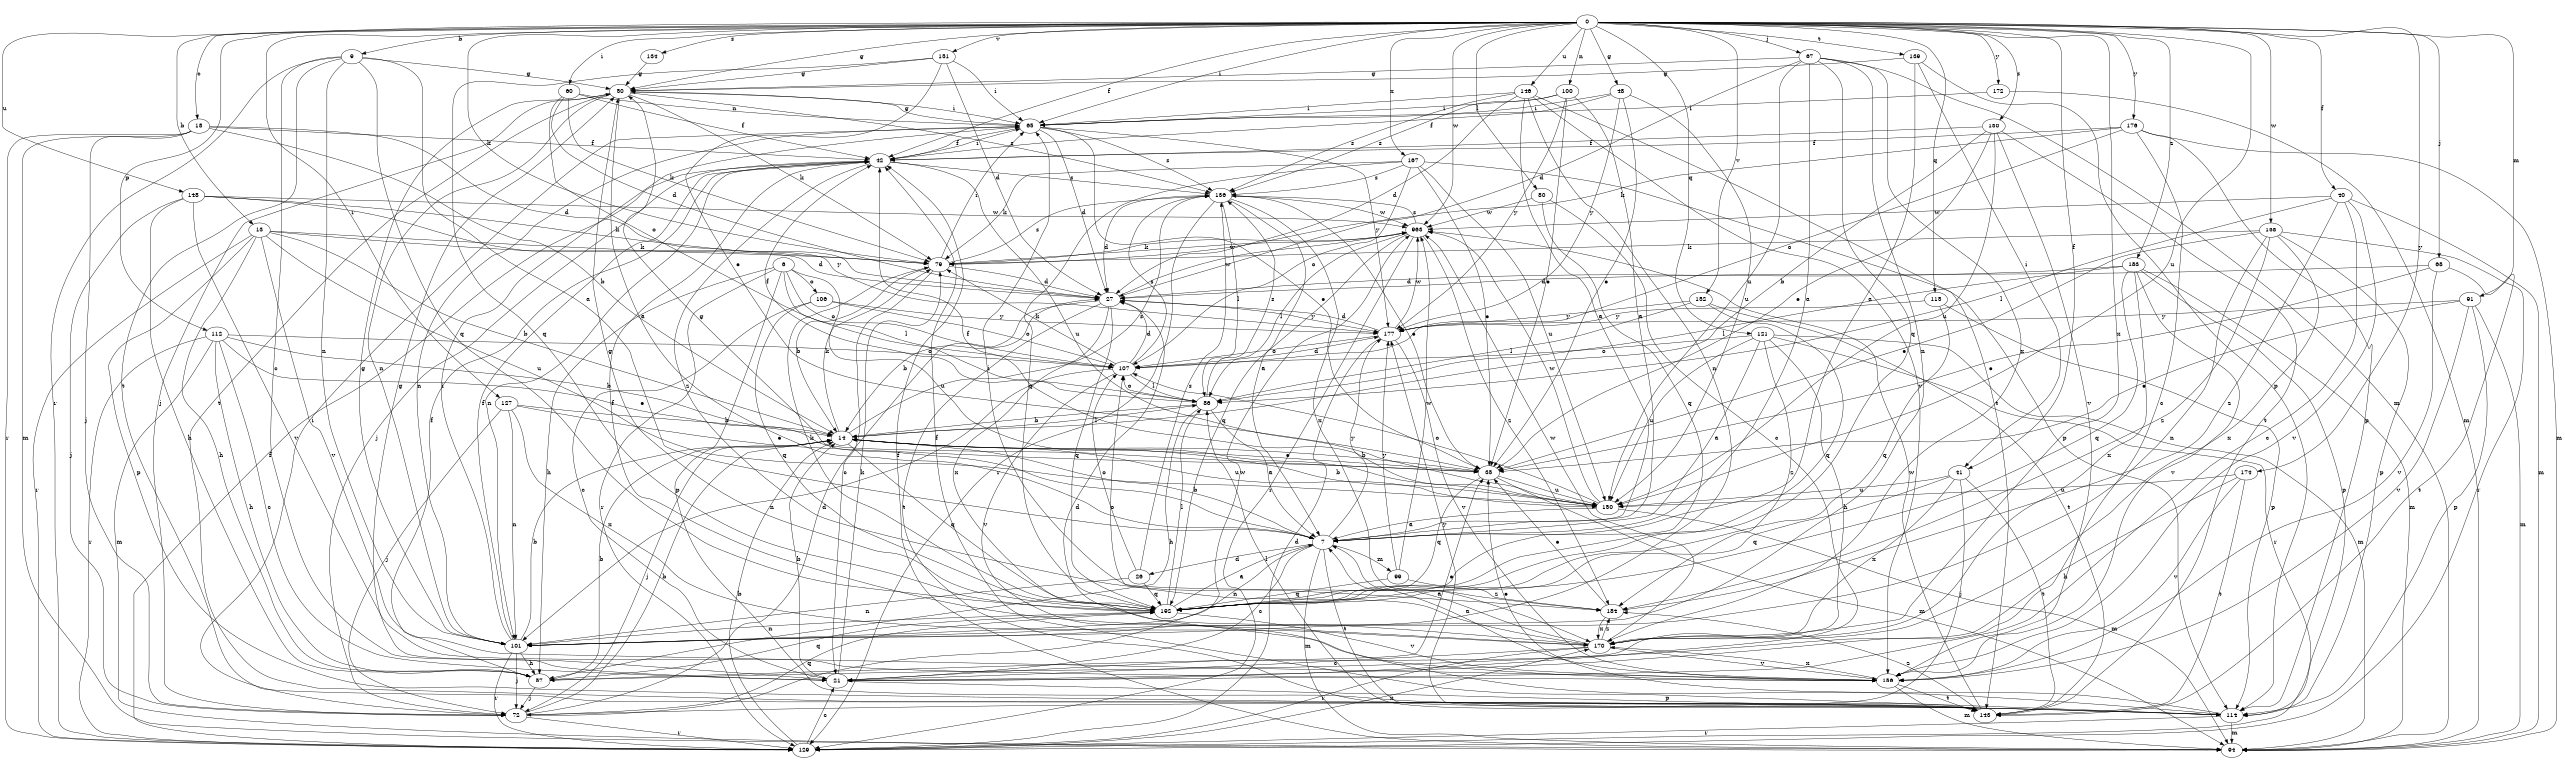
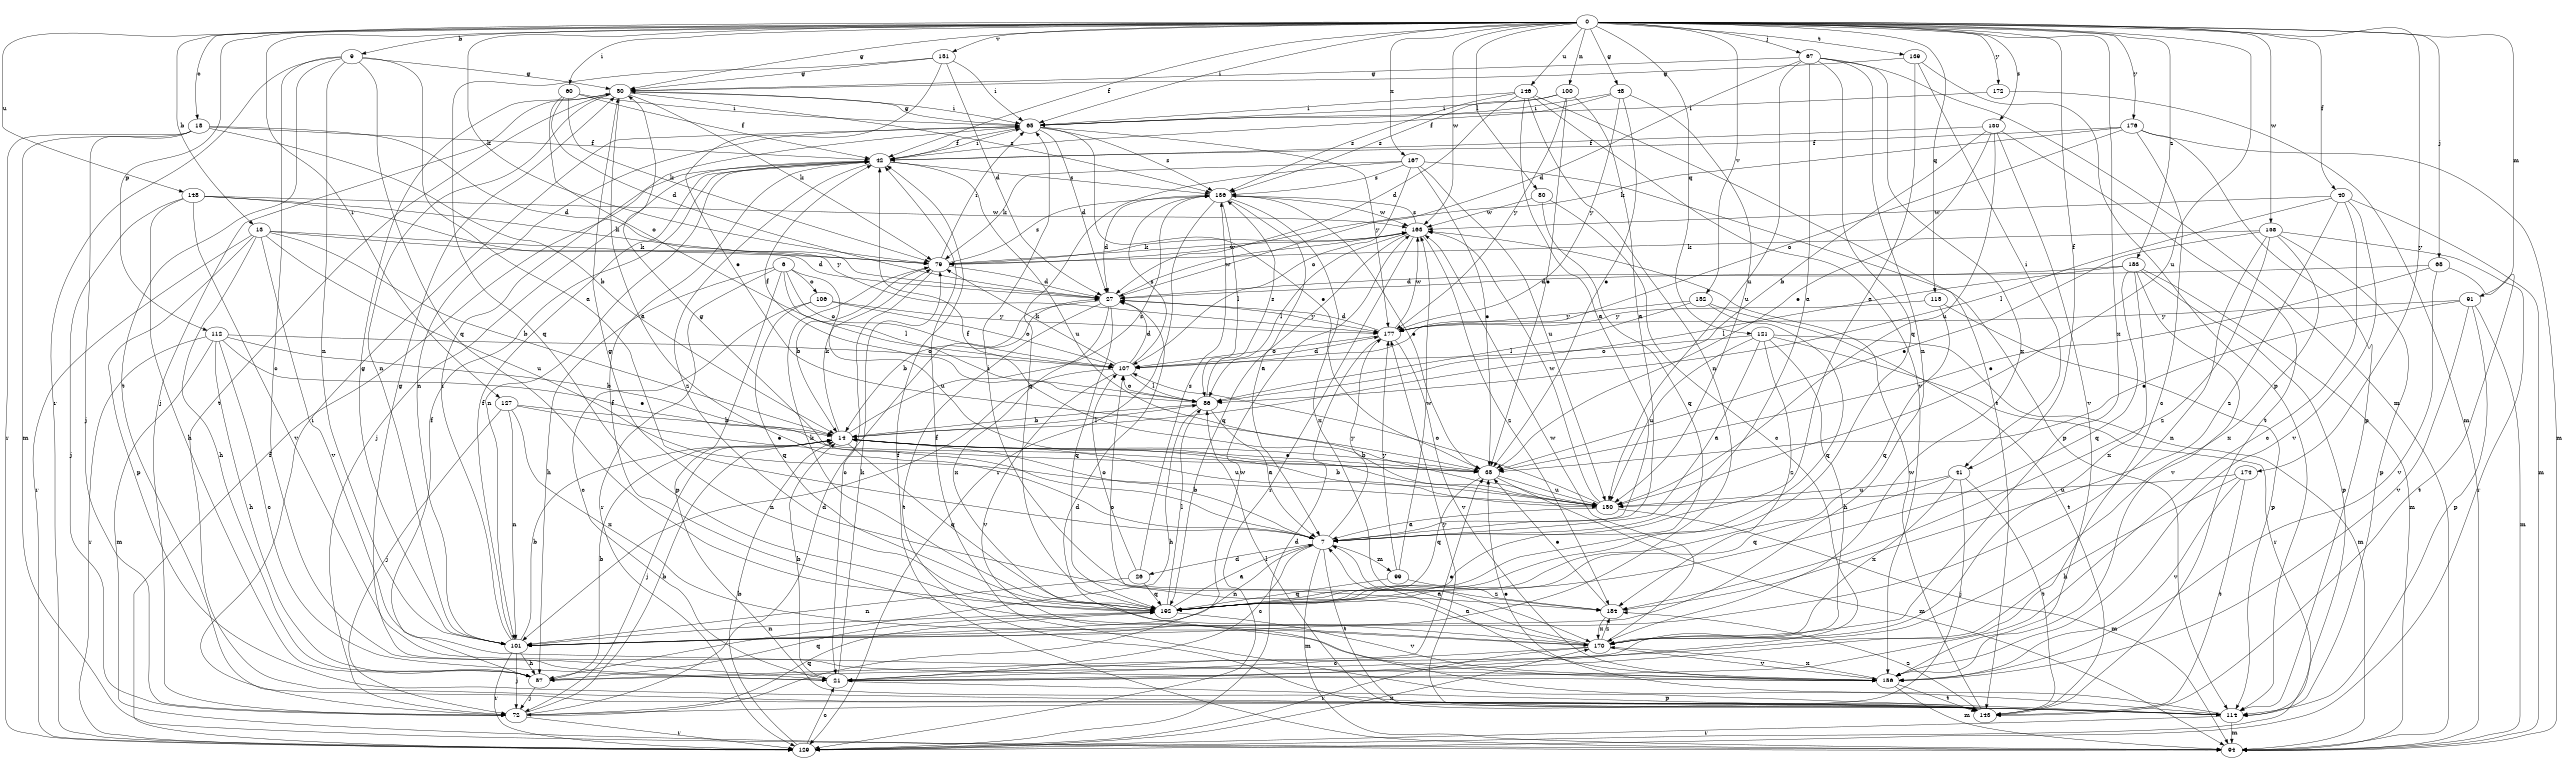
node "134": removed
edge "60" -> "65": label "n" -> "i"
node "963": label "963" -> "163"
